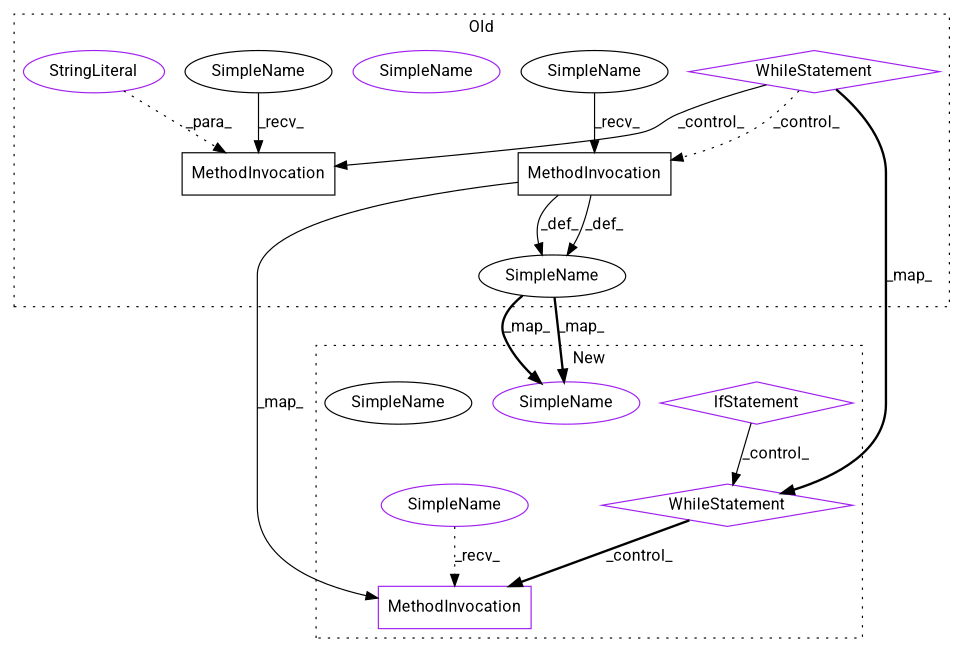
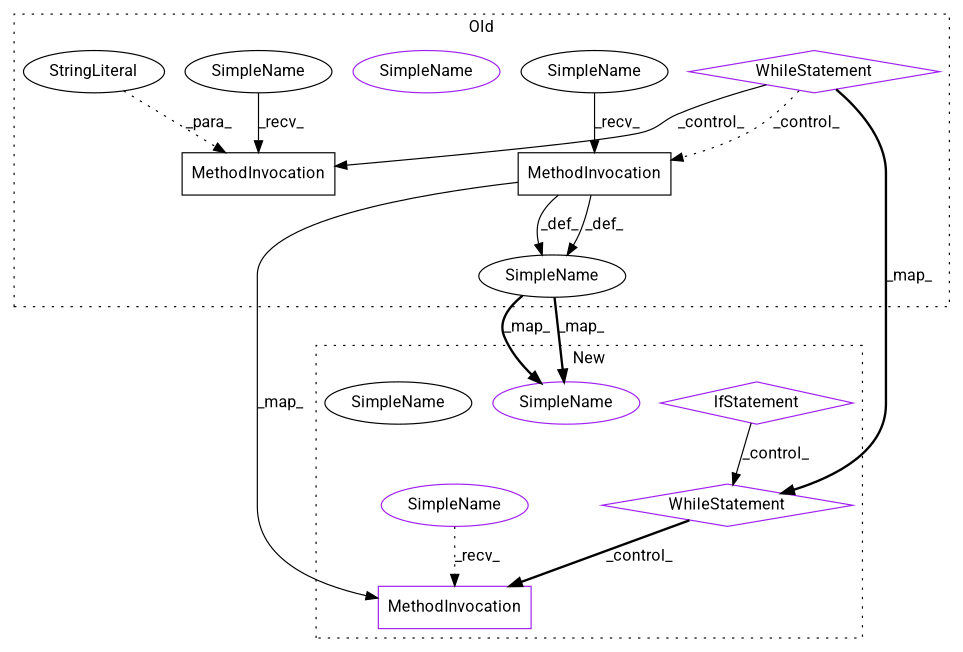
node "StringLiteral": color purple -> black
